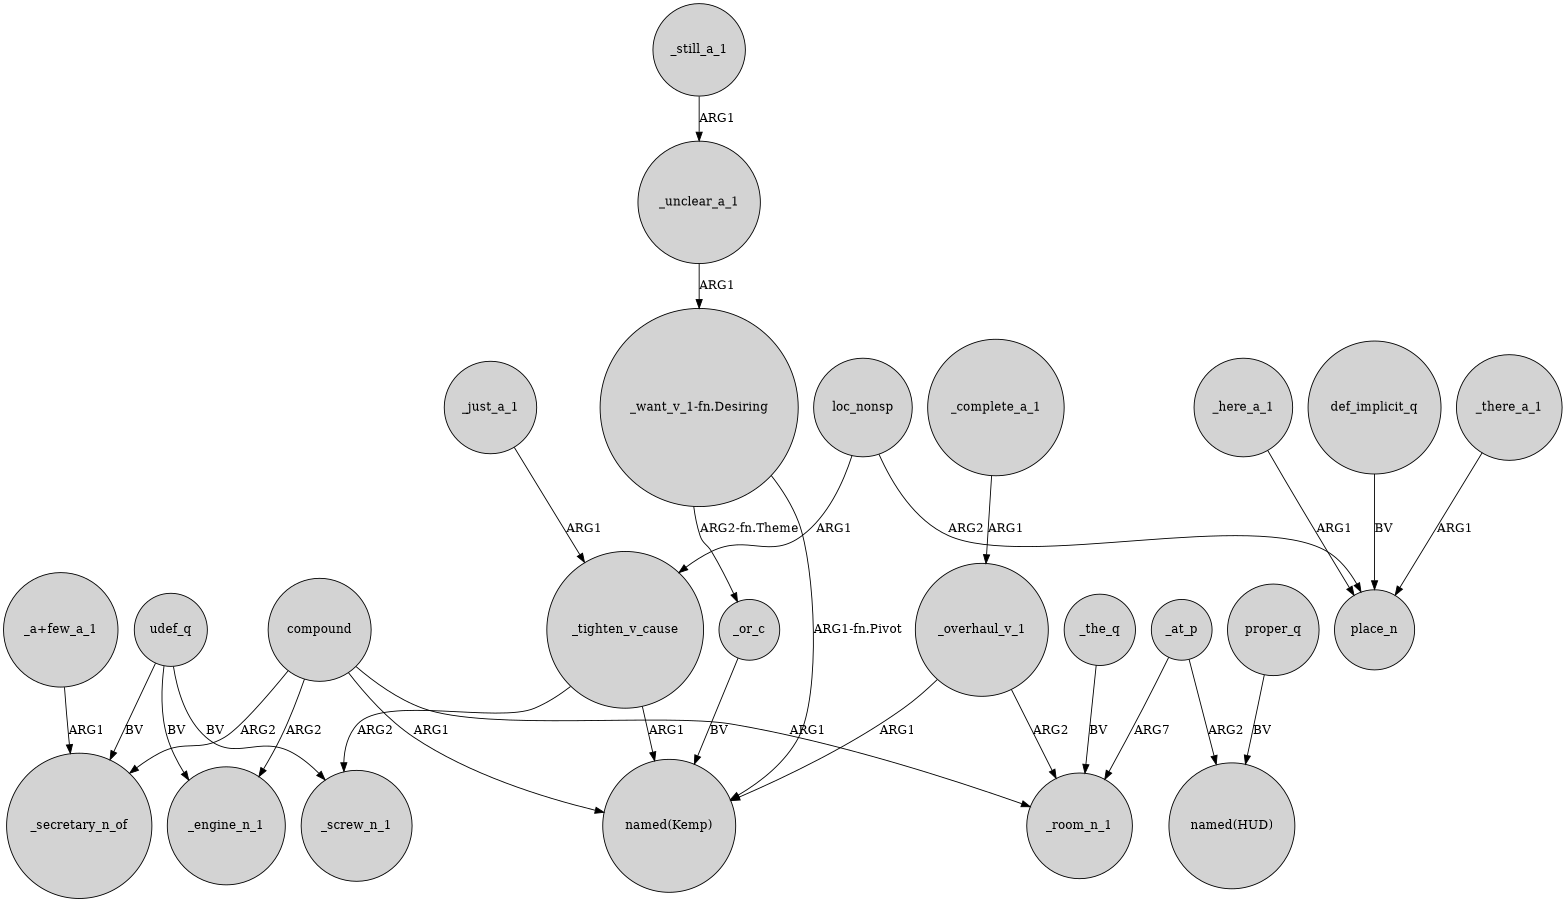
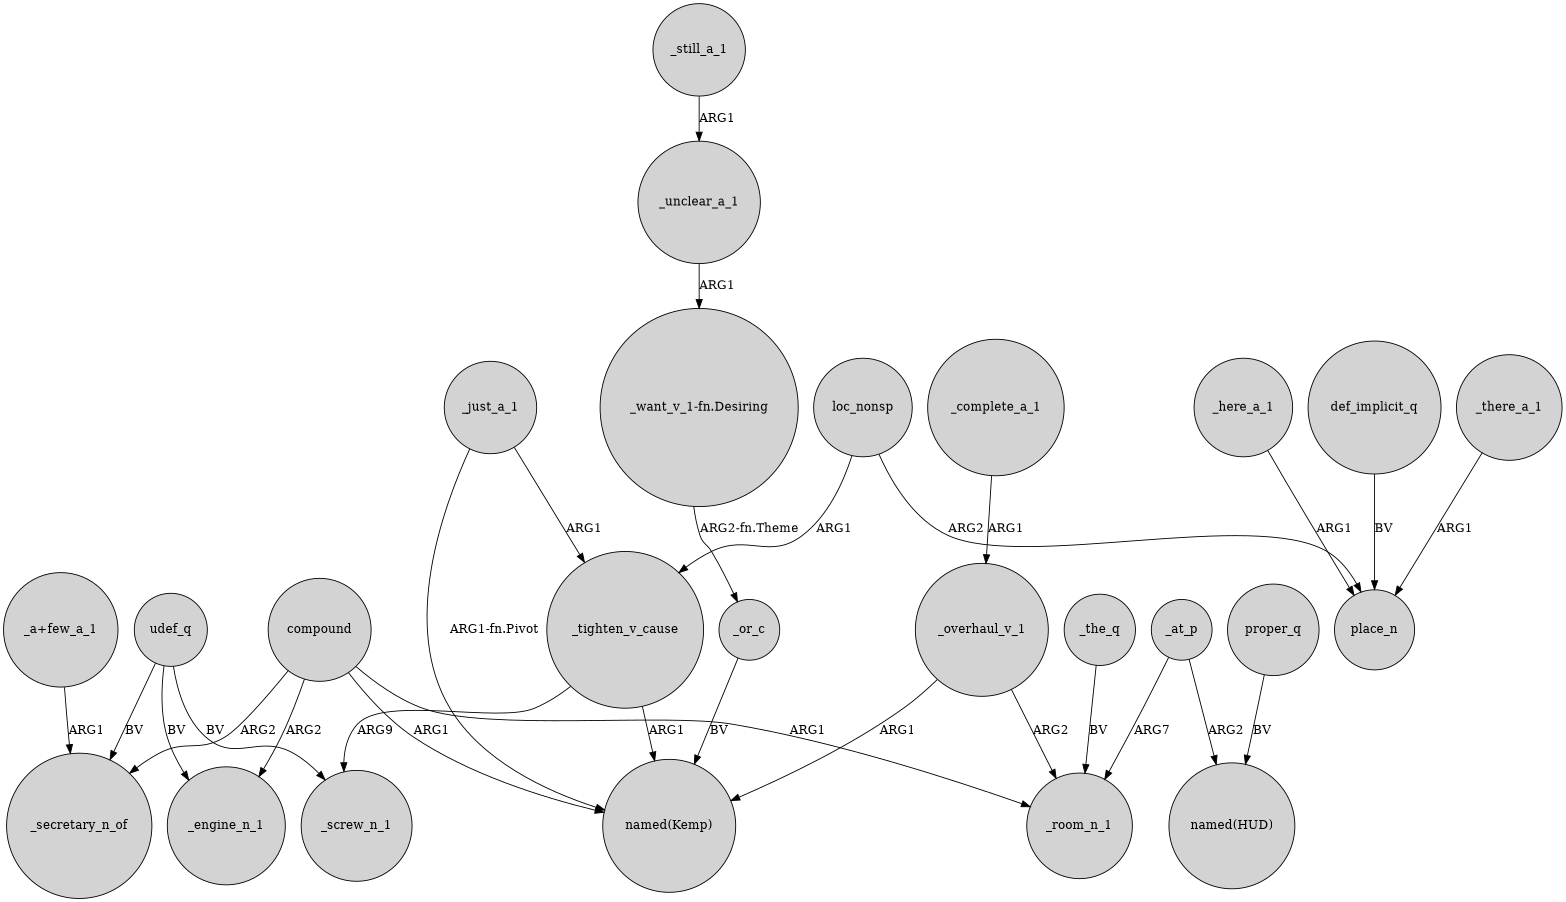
edge "_want_v_1-fn.Desiring" -> "named(Kemp)": now "_just_a_1" -> "named(Kemp)"
edge "_tighten_v_cause" -> "_screw_n_1": label "ARG2" -> "ARG9"
